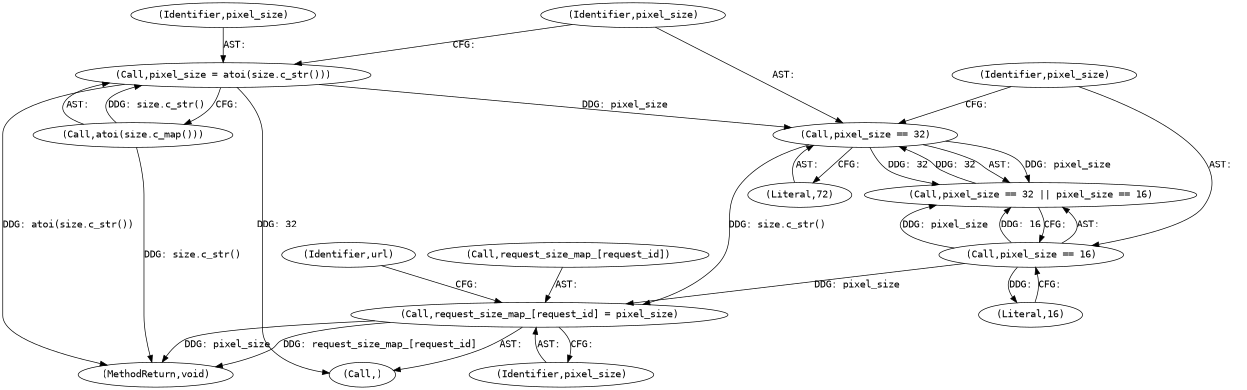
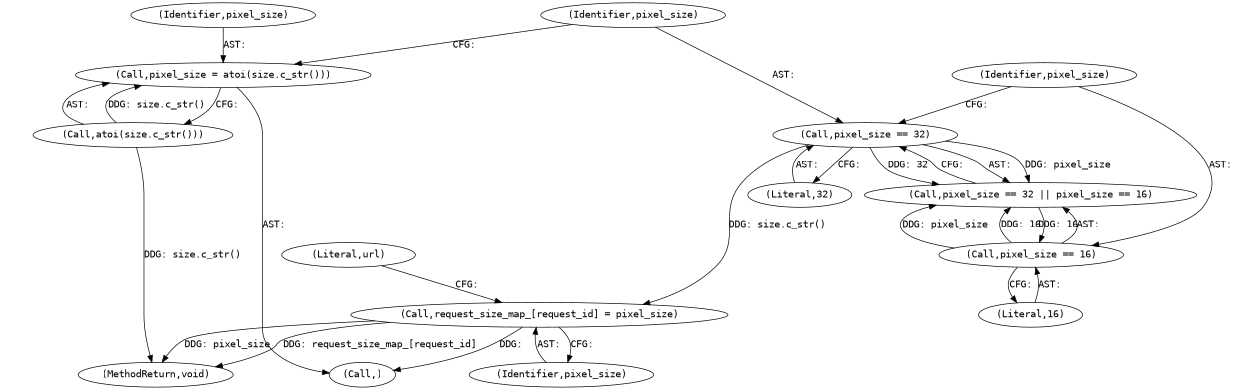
edge "(Call,pixel_size = atoi(size.c_str()))" -> "(Call,pixel_size == 32)": removed, label "DDG: pixel_size"
node "(Call,atoi(size.c_map()))": label "(Call,atoi(size.c_map()))" -> "(Call,atoi(size.c_str()))"
edge "(Call,pixel_size == 32 || pixel_size == 16)" -> "(Call,pixel_size == 32)": label "DDG: 32" -> "CFG: "
node "(Literal,72)": label "(Literal,72)" -> "(Literal,32)"
edge "(Call,pixel_size = atoi(size.c_str()))" -> "(MethodReturn,void)": removed, label "DDG: atoi(size.c_str())"
edge "(Call,pixel_size = atoi(size.c_str()))" -> "(Call,)": label "DDG: 32" -> "AST: "
edge "(Call,pixel_size == 32 || pixel_size == 16)" -> "(Call,pixel_size == 16)": label "CFG: " -> "DDG: 16"
node "(Identifier,url)": label "(Identifier,url)" -> "(Literal,url)"
node "(Call,request_size_map_[request_id])": removed
edge "(Call,pixel_size == 16)" -> "(Call,request_size_map_[request_id] = pixel_size)": removed, label "DDG: pixel_size"
edge "(Call,pixel_size == 16)" -> "(Literal,16)": label "DDG: " -> "CFG: "
edge "(Literal,16)" -> "(Call,pixel_size == 16)": label "CFG: " -> "AST: "
edge "(Call,request_size_map_[request_id] = pixel_size)" -> "(Call,)": label "AST: " -> "DDG: "
